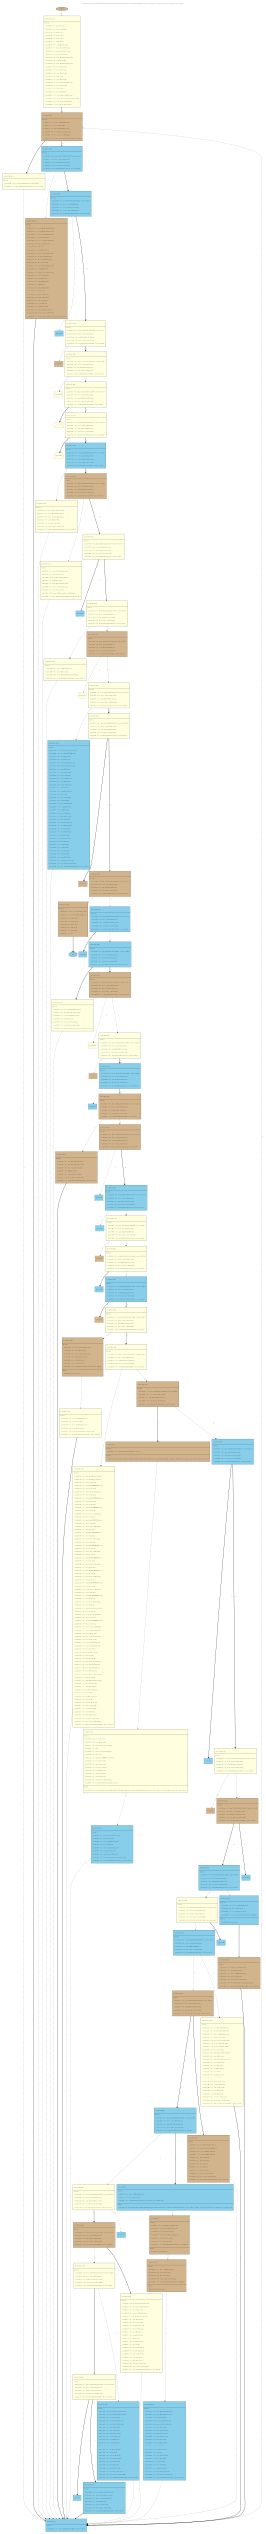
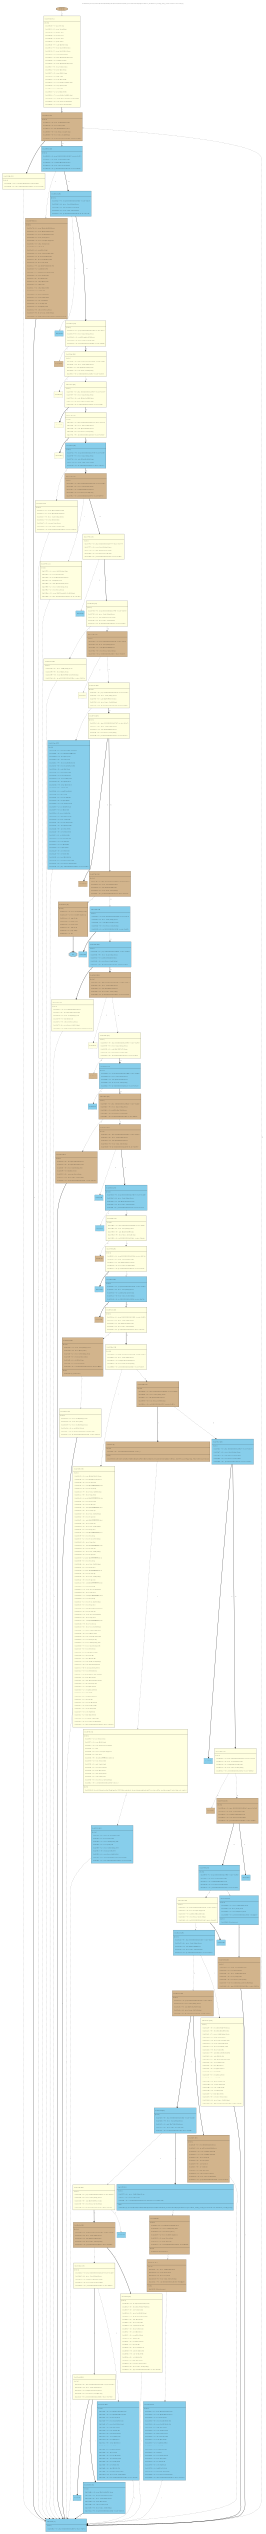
edge "0x401772 [28]" -> "0x40253e": style bold -> dashed
